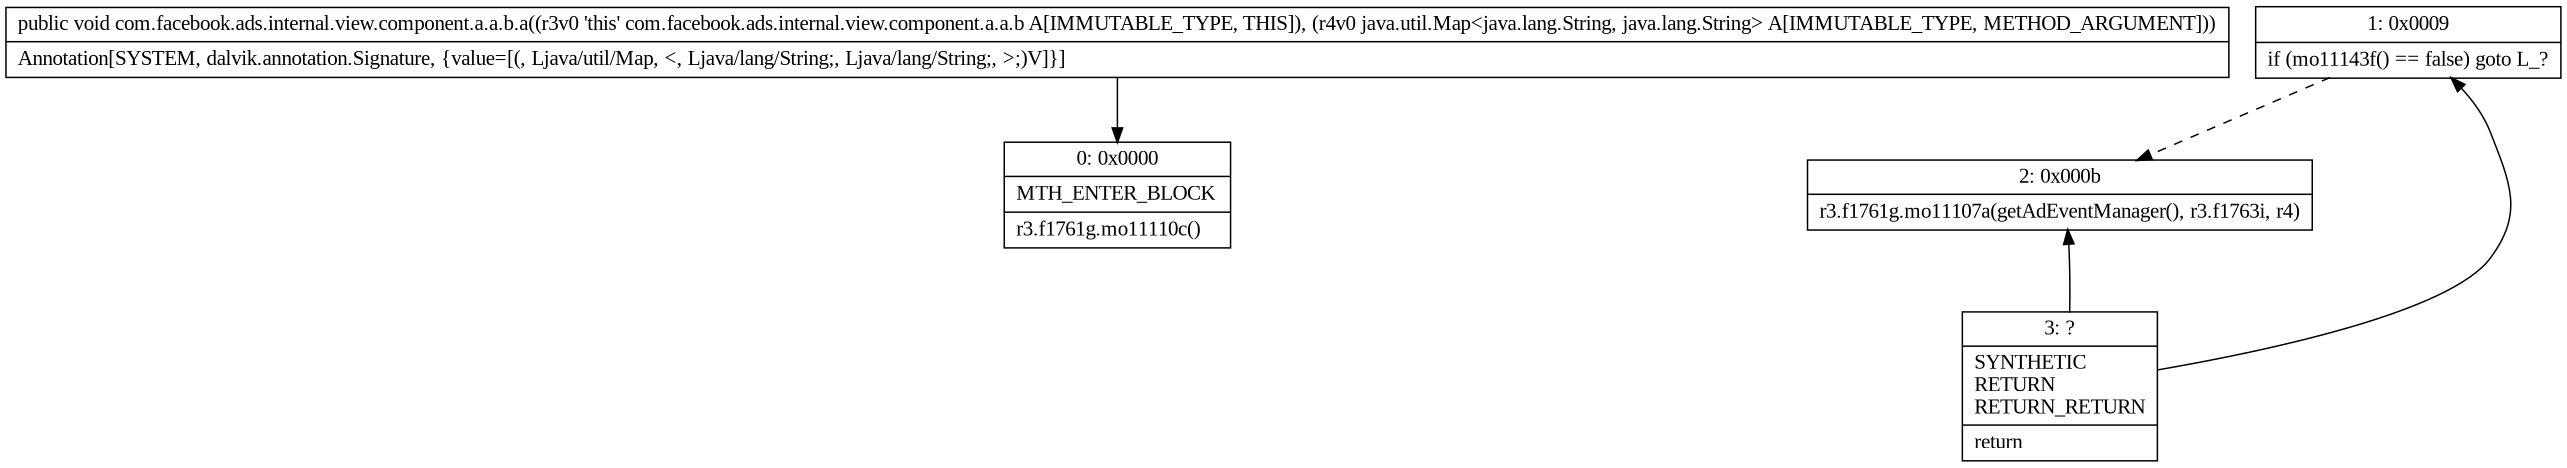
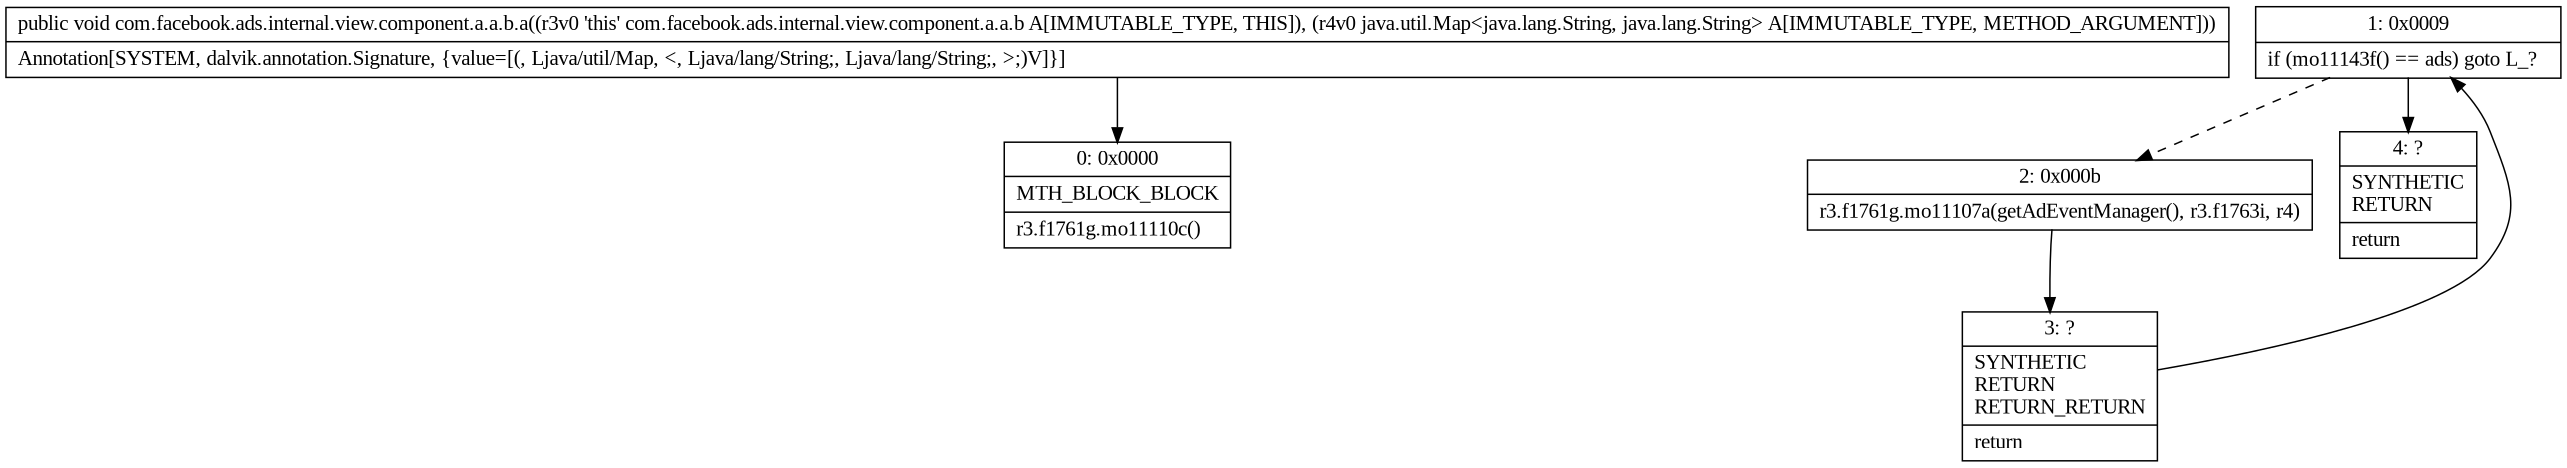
node "1: 0x0009": text "if (mo11143f() == false) goto L_?" -> "if (mo11143f() == ads) goto L_?"
node "0: 0x0000": text "MTH_ENTER_BLOCK" -> "MTH_BLOCK_BLOCK"
node "4: ?": added
edge "3: ?" -> "2: 0x000b": reversed
